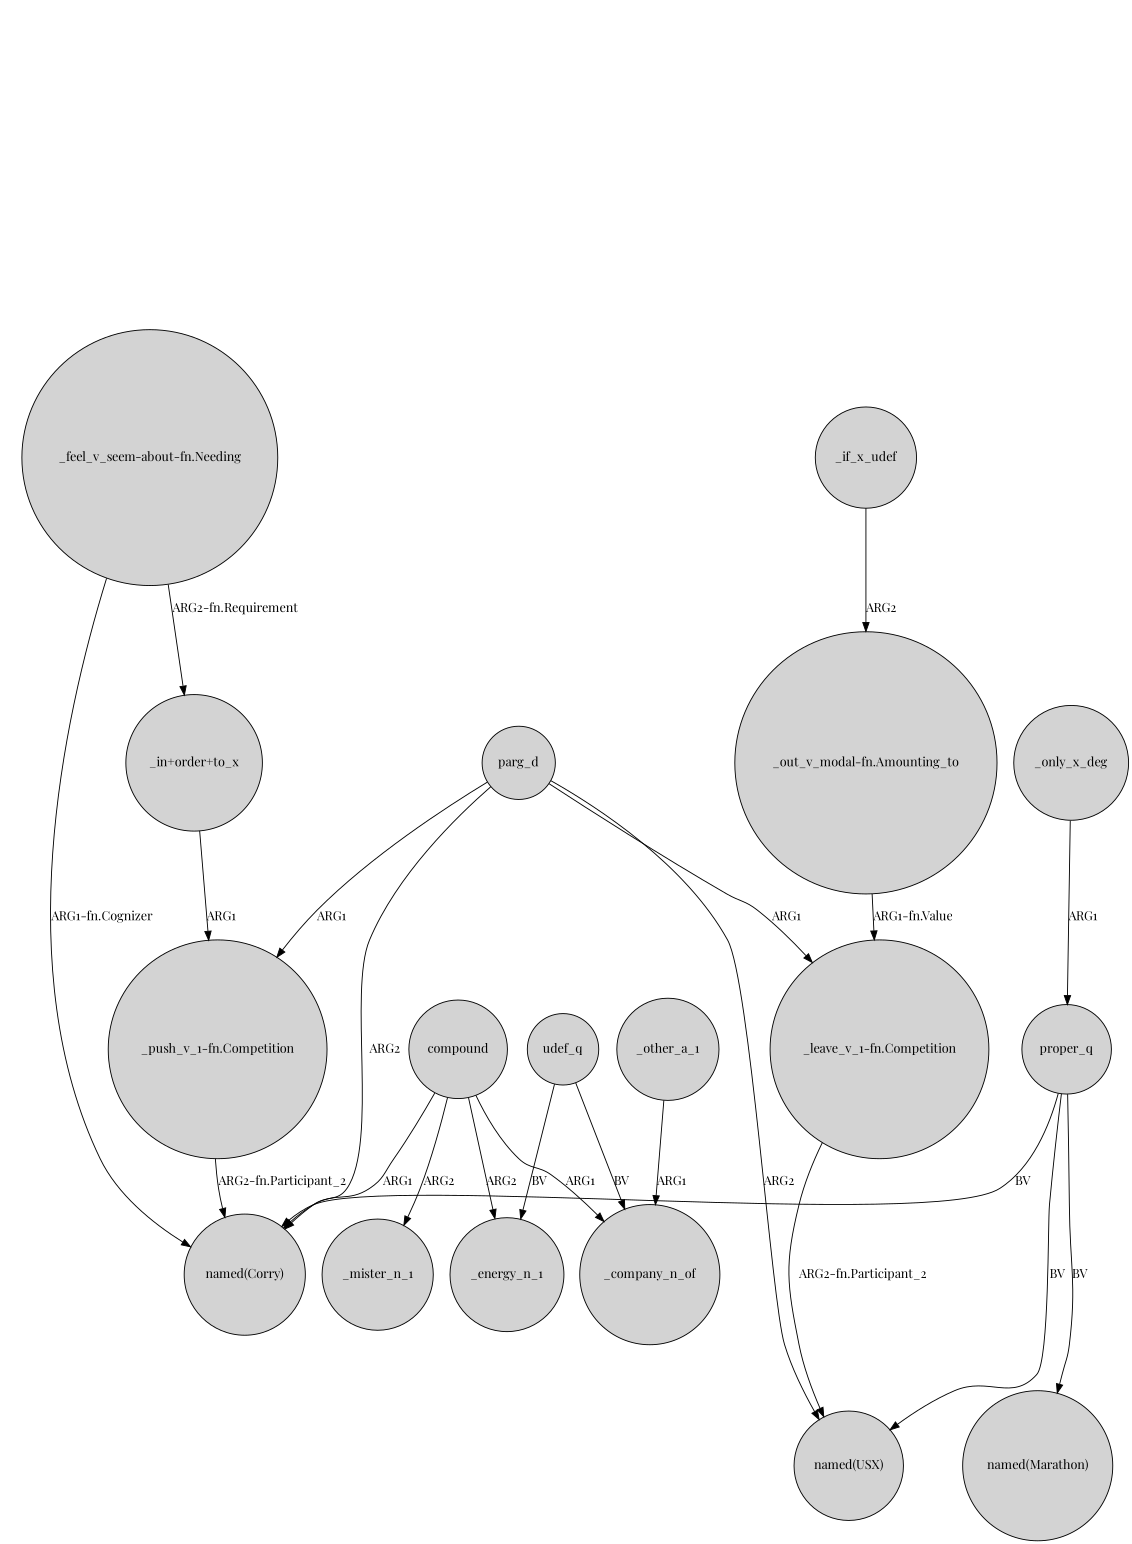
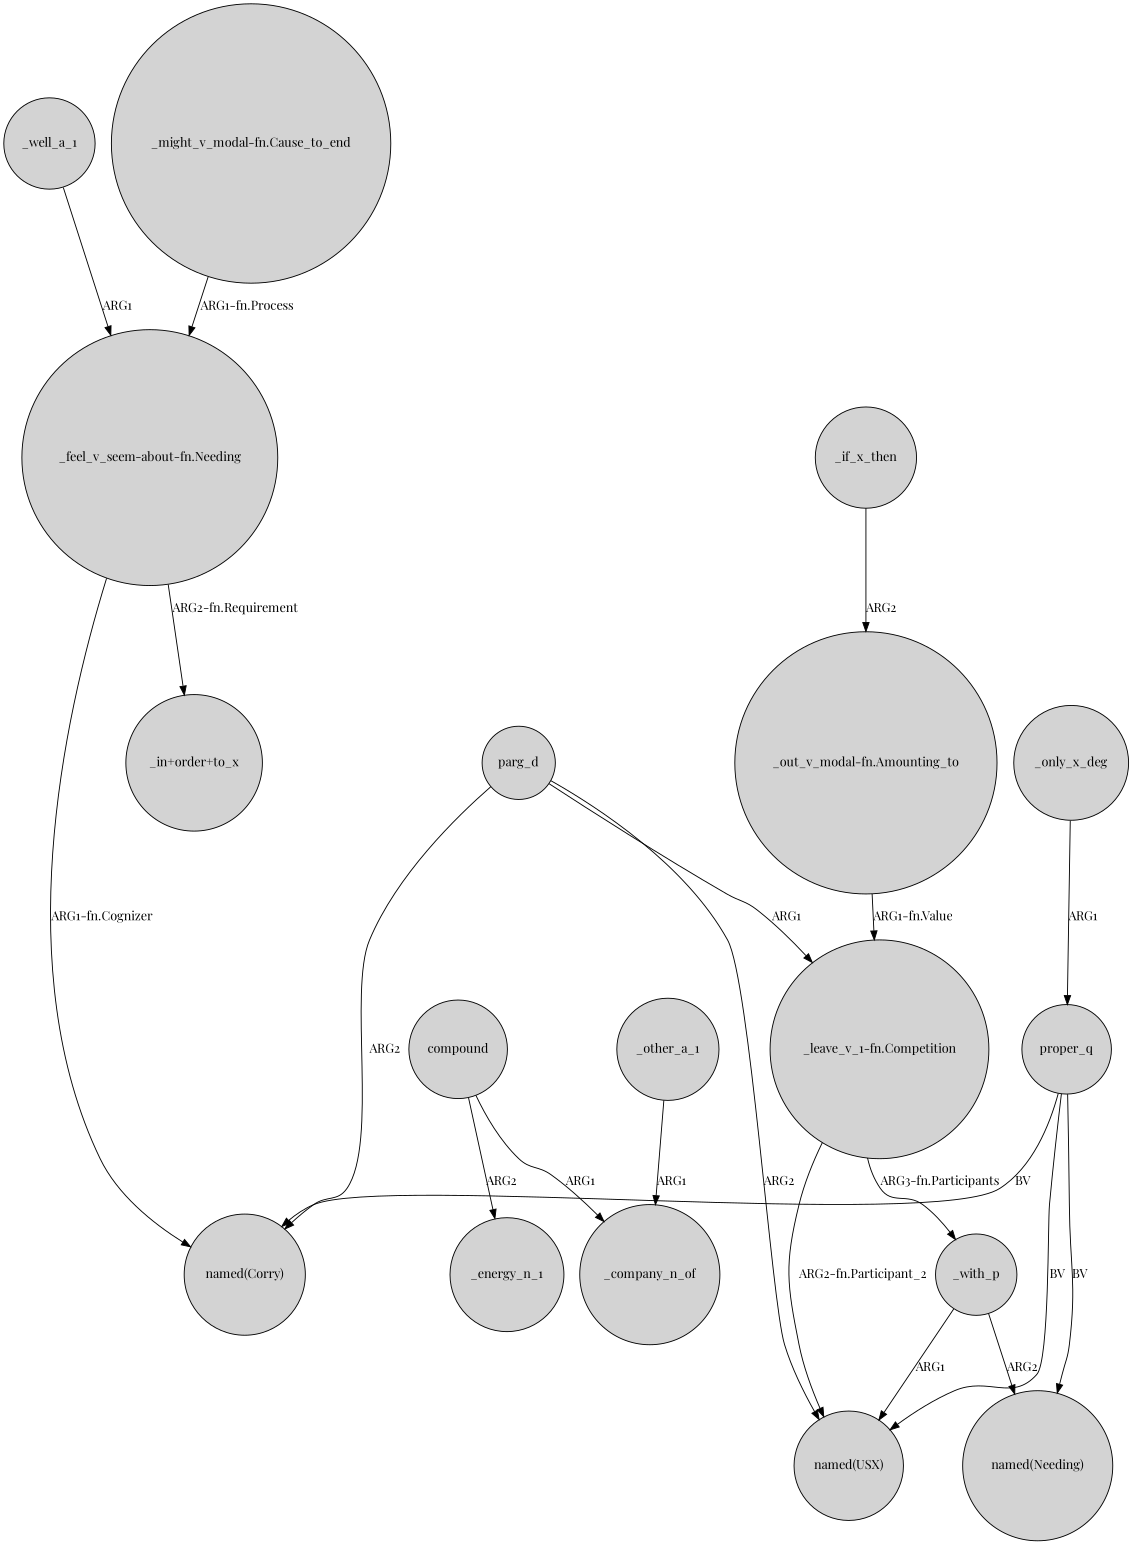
node "_well_a_1": added
node "_might_v_modal-fn.Cause_to_end": added
node "_if_x_udef": label "_if_x_udef" -> "_if_x_then"
node "_push_v_1-fn.Competition": removed
node "udef_q": removed
edge "compound" -> "named(Corry)": removed, label "ARG1"
node "_mister_n_1": removed
node "_with_p": added
node "named(Marathon)": label "named(Marathon)" -> "named(Needing)"
